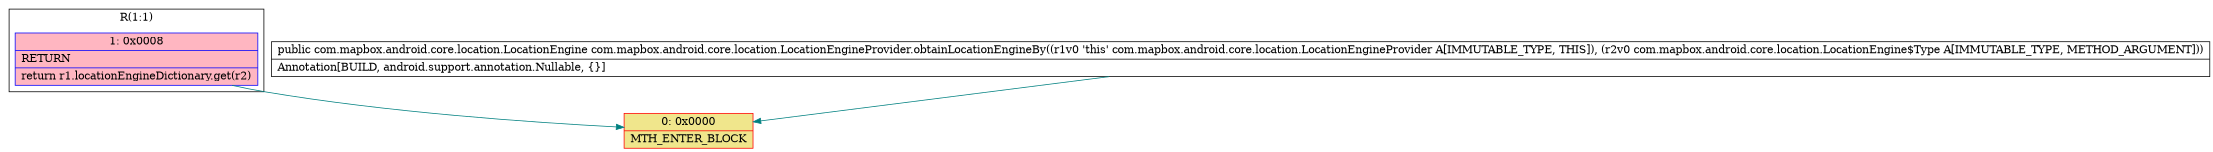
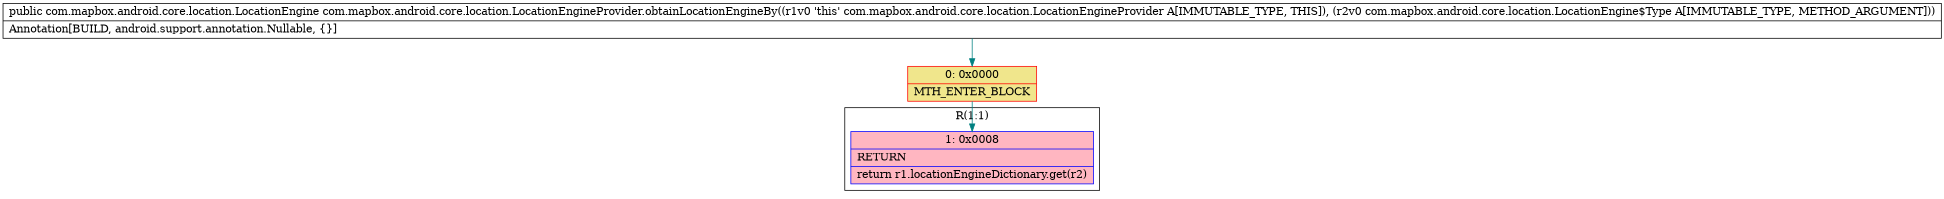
edge "1: 0x0008" -> "0: 0x0000": reversed
